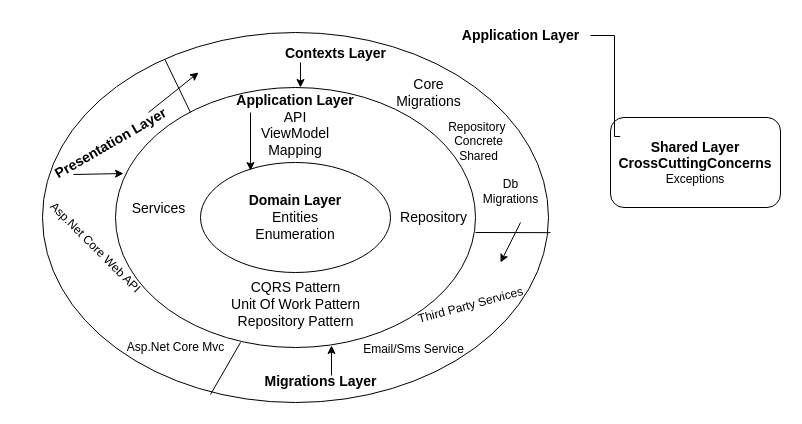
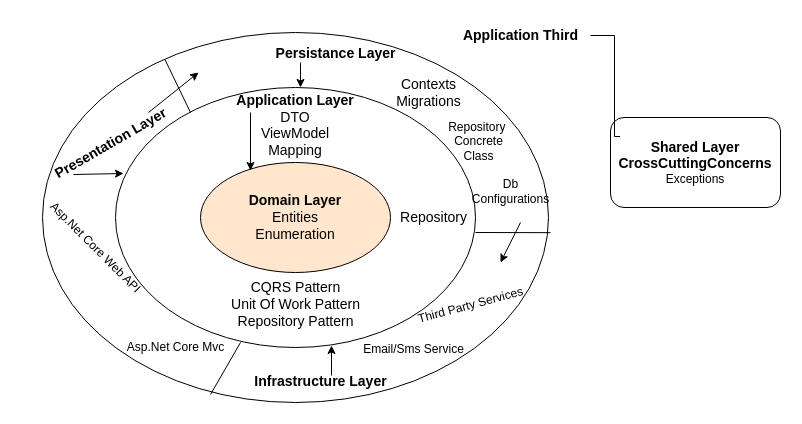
node "Application Layer": label "Application Layer" -> "Application Third"
node "Contexts Layer": label "Contexts Layer" -> "Persistance Layer"
node "Core Migrations": label "Core Migrations" -> "Contexts Migrations"
node "Application Layer API ViewModel Mapping": label "Application Layer API ViewModel Mapping" -> "Application Layer DTO ViewModel Mapping"
node "Repository Concrete Shared": label "Repository Concrete Shared" -> "Repository Concrete Class"
node "Db Migrations": label "Db Migrations" -> "Db Configurations"
node "Services": removed
node "Domain Layer Entities Enumeration": fillcolor #ffffff -> #ffe6cc
node "Migrations Layer": label "Migrations Layer" -> "Infrastructure Layer"
